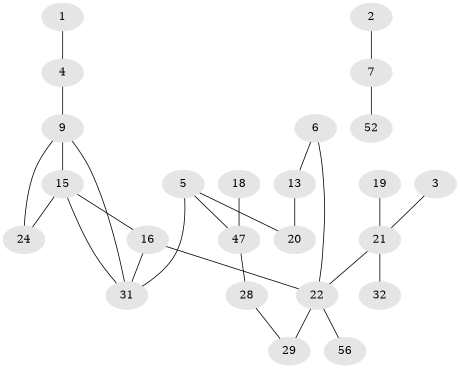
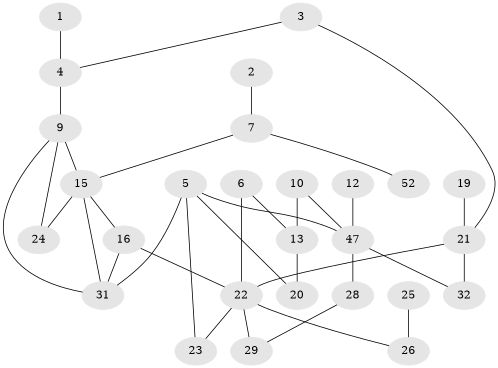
edge "3" -- "4": added
edge "7" -- "15": added
node "18": label "18" -> "12"
node "10": added
edge "47" -- "32": added
node "25": added
node "23": added
node "56": label "56" -> "26"
